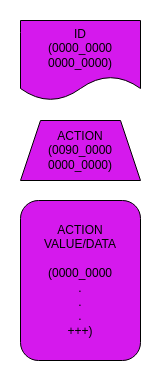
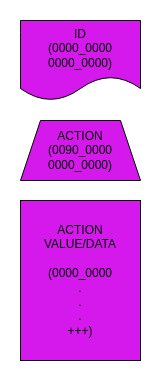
node "ACTION VALUE/DATA (0000_0000 . . . +++)": shape rounded rectangle -> rectangle
